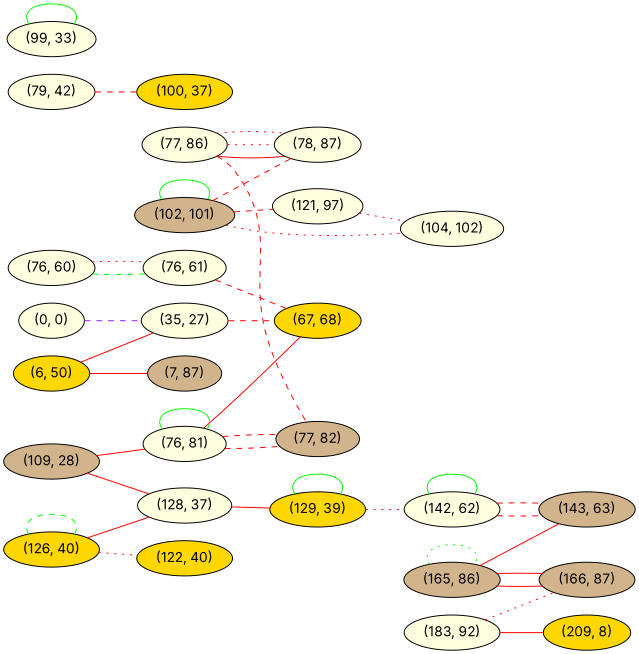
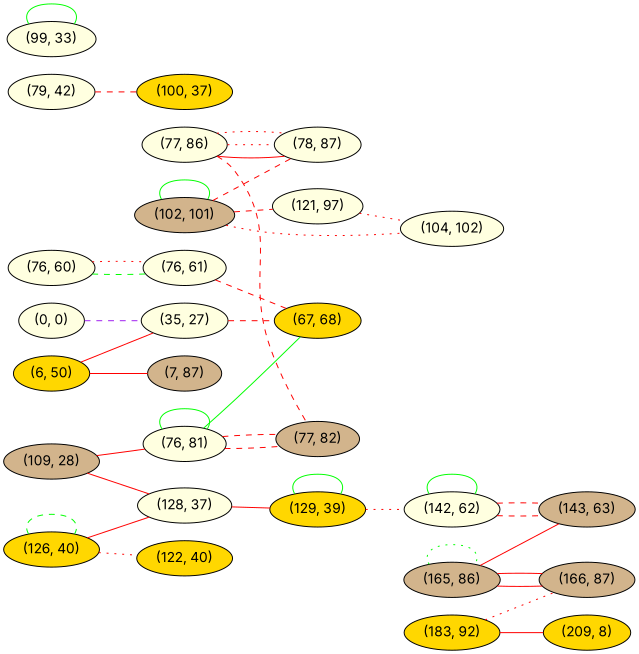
edge "(67, 68)" -- "(76, 81)": color red -> green
node "(183, 92)": fillcolor lightyellow -> gold
